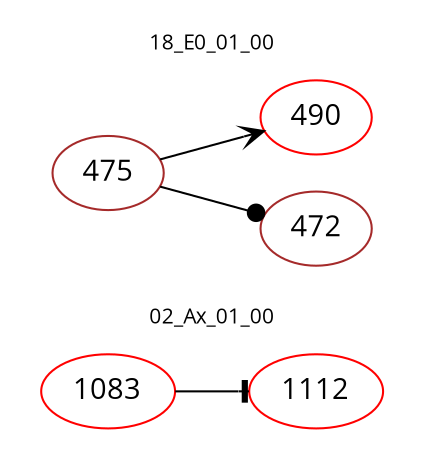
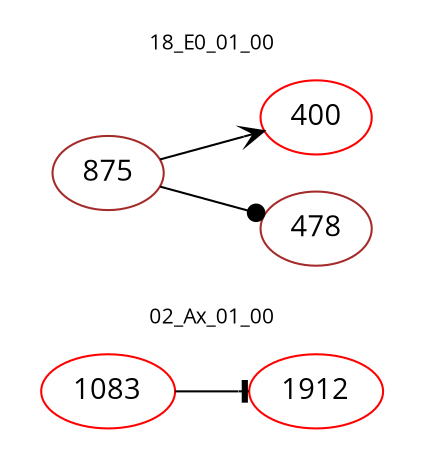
node "490": label "490" -> "400"
node "475": label "475" -> "875"
node "472": label "472" -> "478"
node "1112": label "1112" -> "1912"
